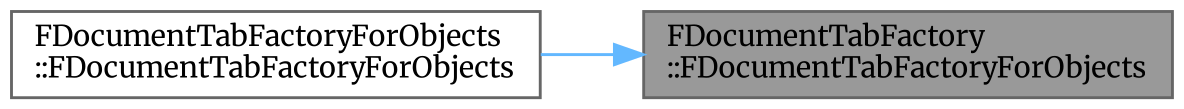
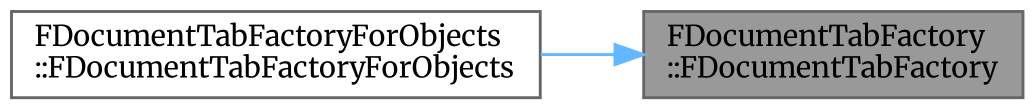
node "FDocumentTabFactory ::FDocumentTabFactoryForObjects": label "FDocumentTabFactory ::FDocumentTabFactoryForObjects" -> "FDocumentTabFactory ::FDocumentTabFactory"
